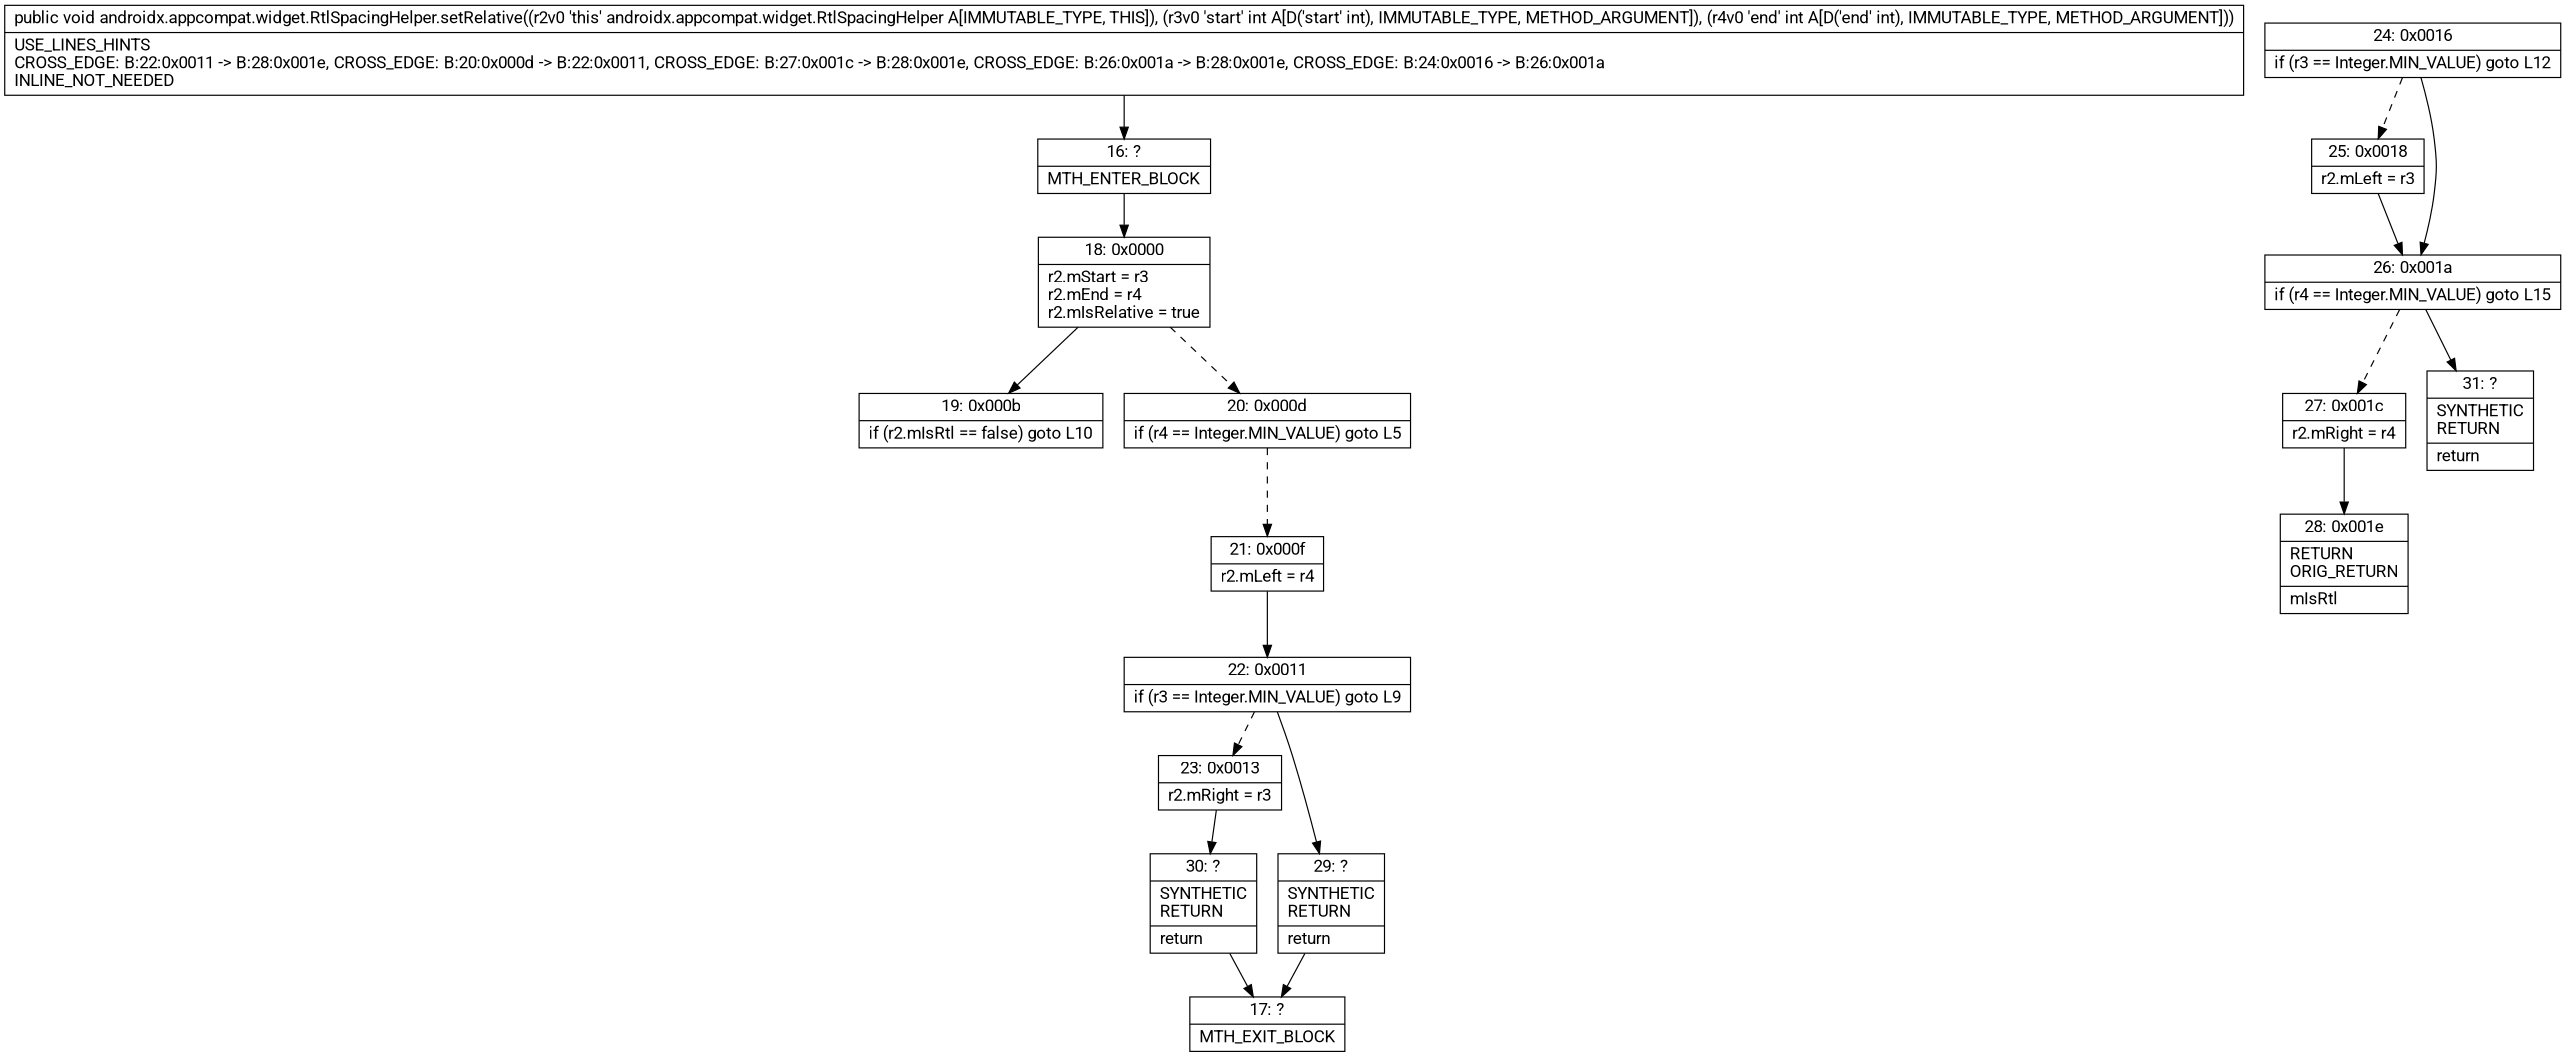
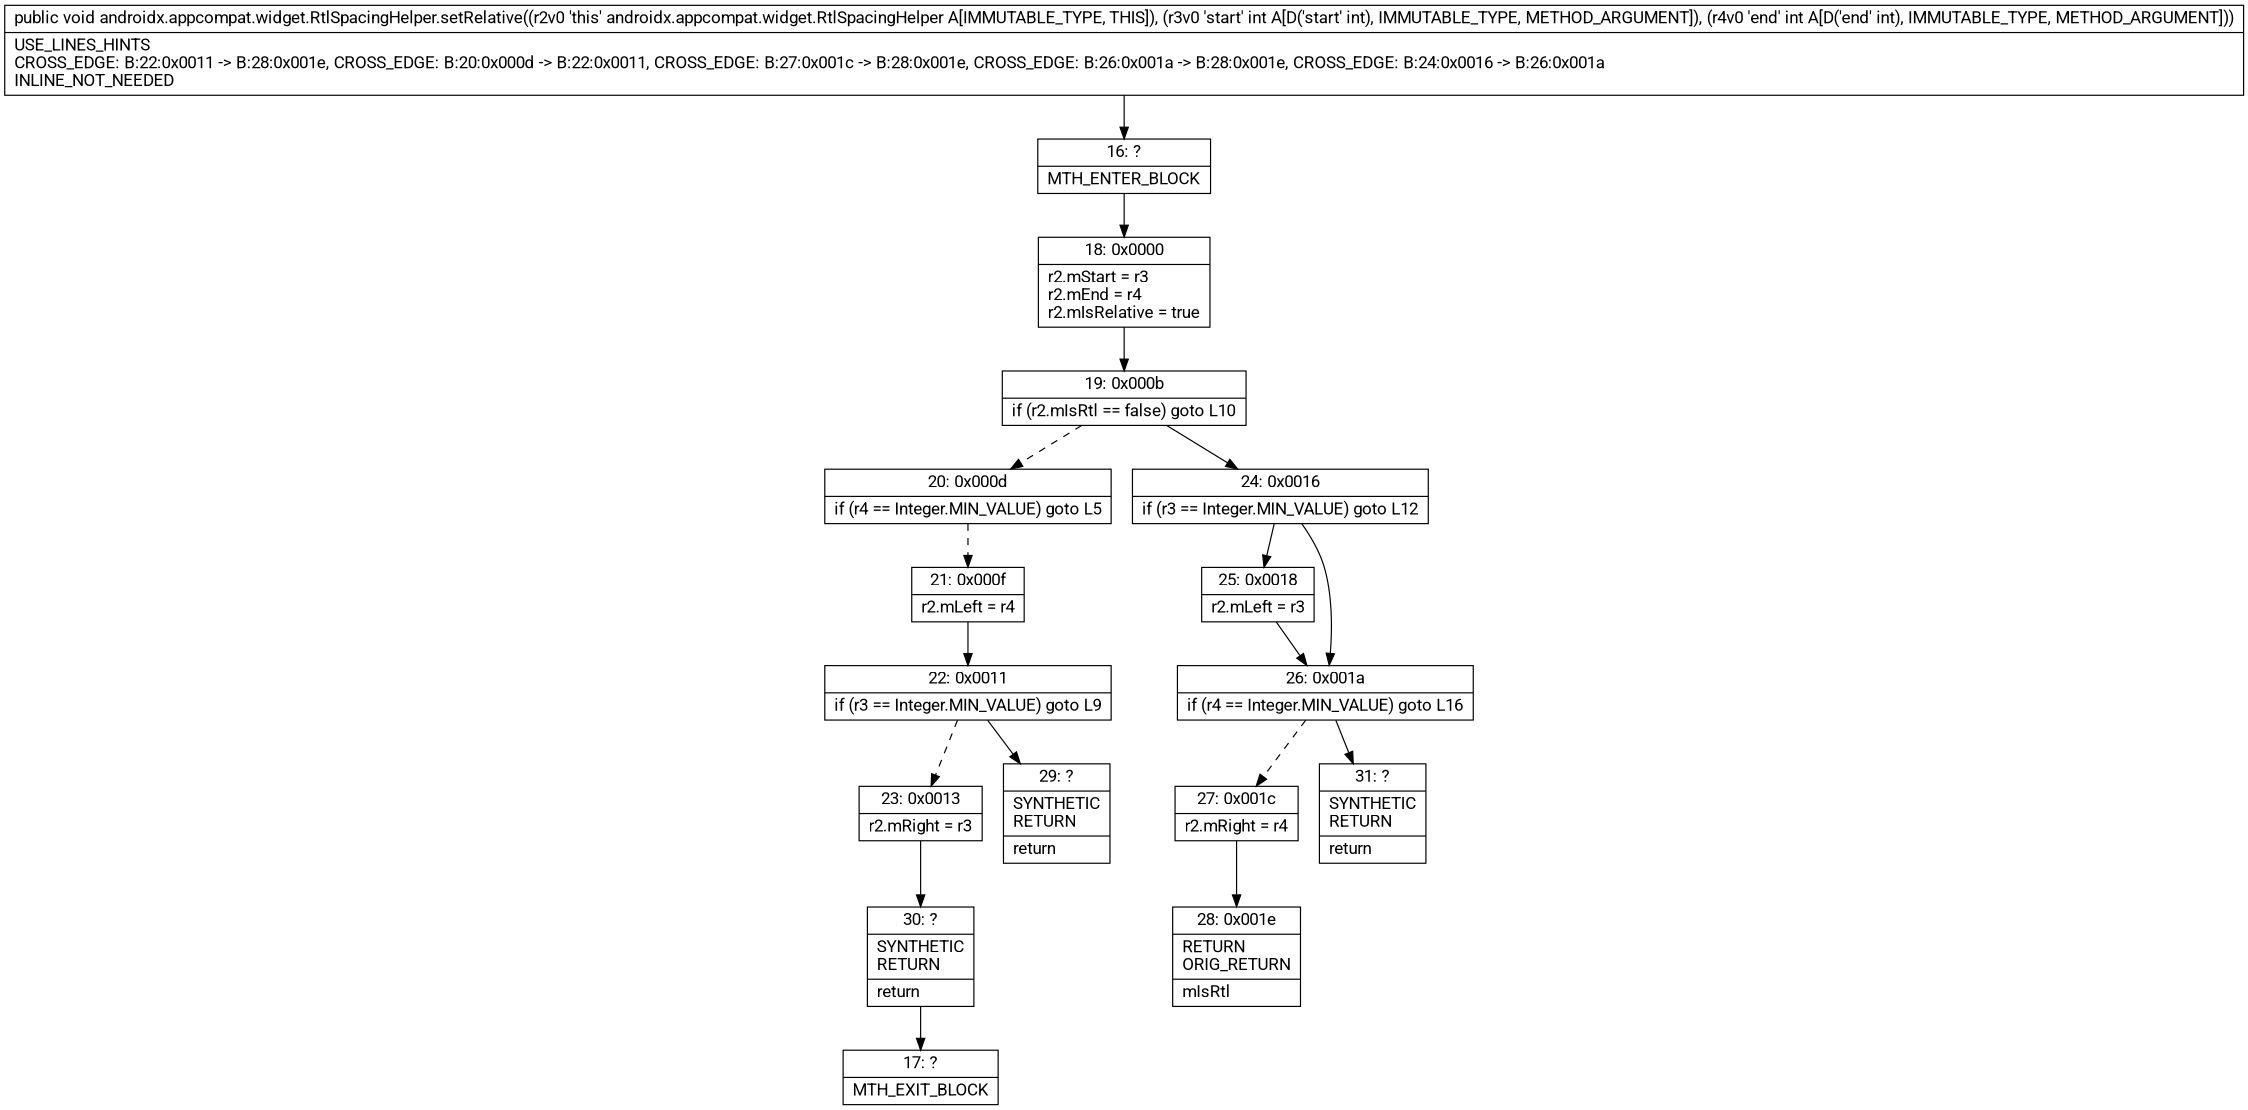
edge "24: 0x0016" -> "25: 0x0018": style dashed -> solid
node "26: 0x001a": text "if (r4 == Integer.MIN_VALUE) goto L15" -> "if (r4 == Integer.MIN_VALUE) goto L16"
edge "18: 0x0000" -> "20: 0x000d": now "19: 0x000b" -> "20: 0x000d"
edge "19: 0x000b" -> "24: 0x0016": added
edge "29: ?" -> "17: ?": removed
